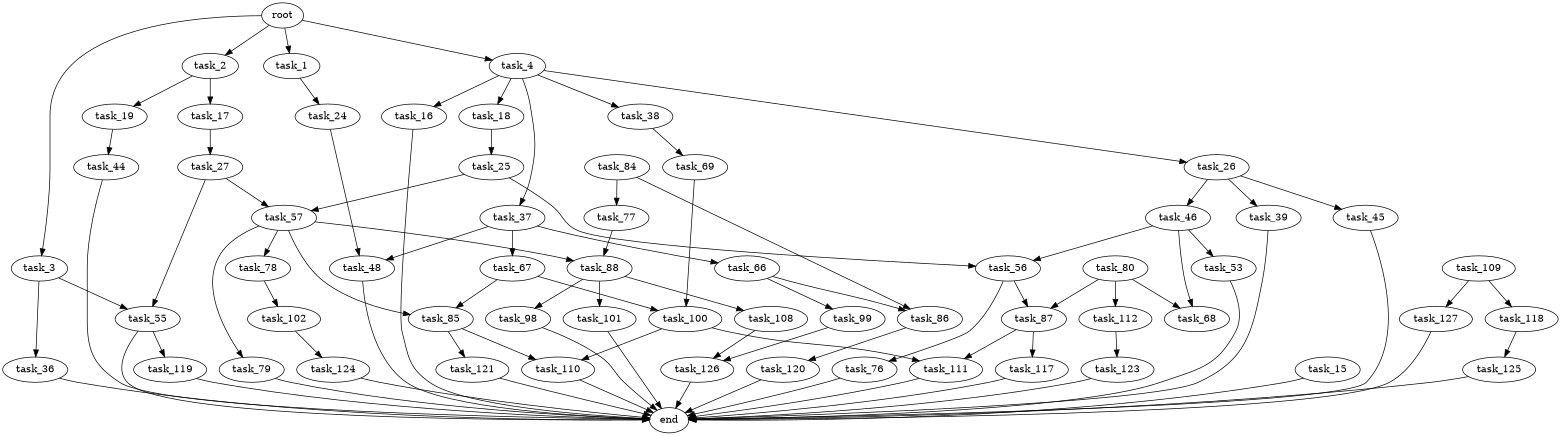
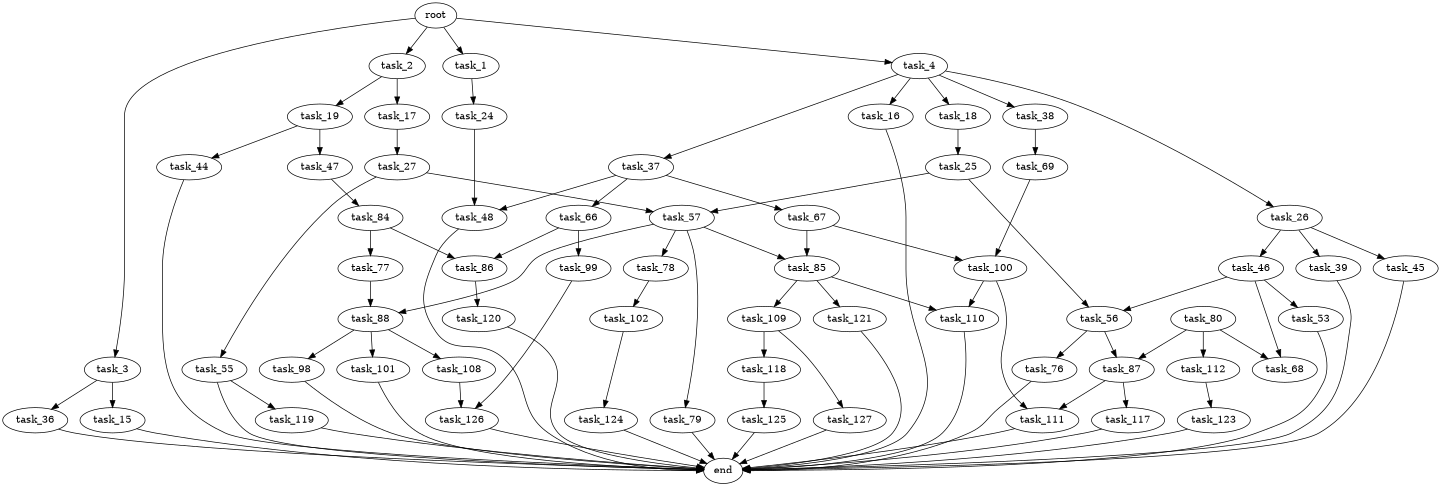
node "task_47": added
edge "task_85" -> "task_109": added
edge "task_3" -> "task_55": now "task_3" -> "task_15"
